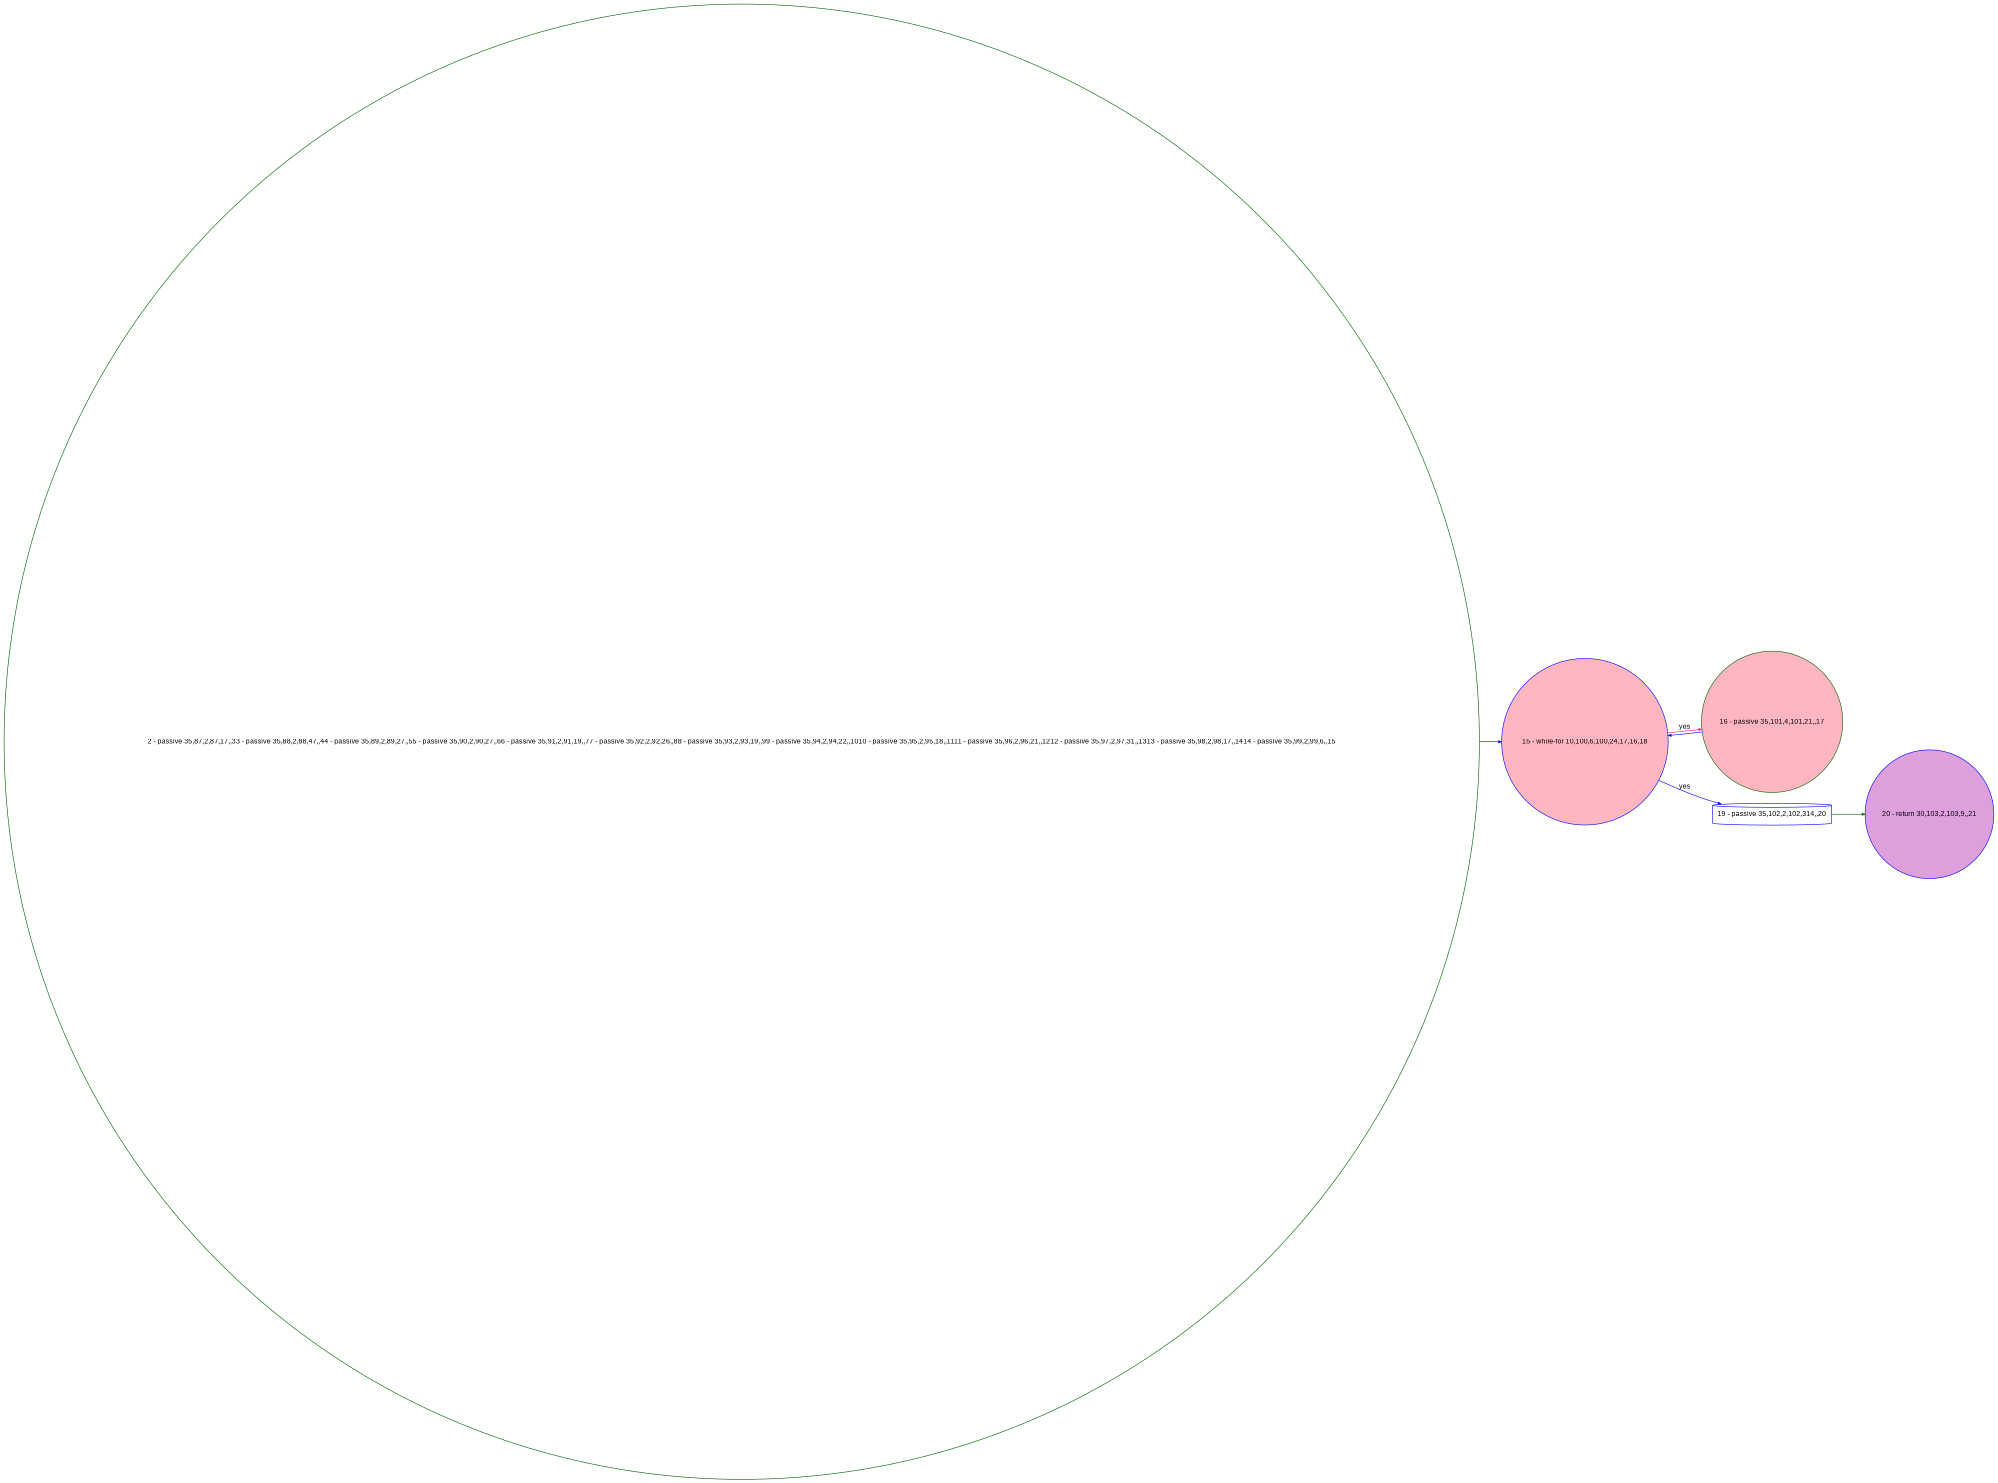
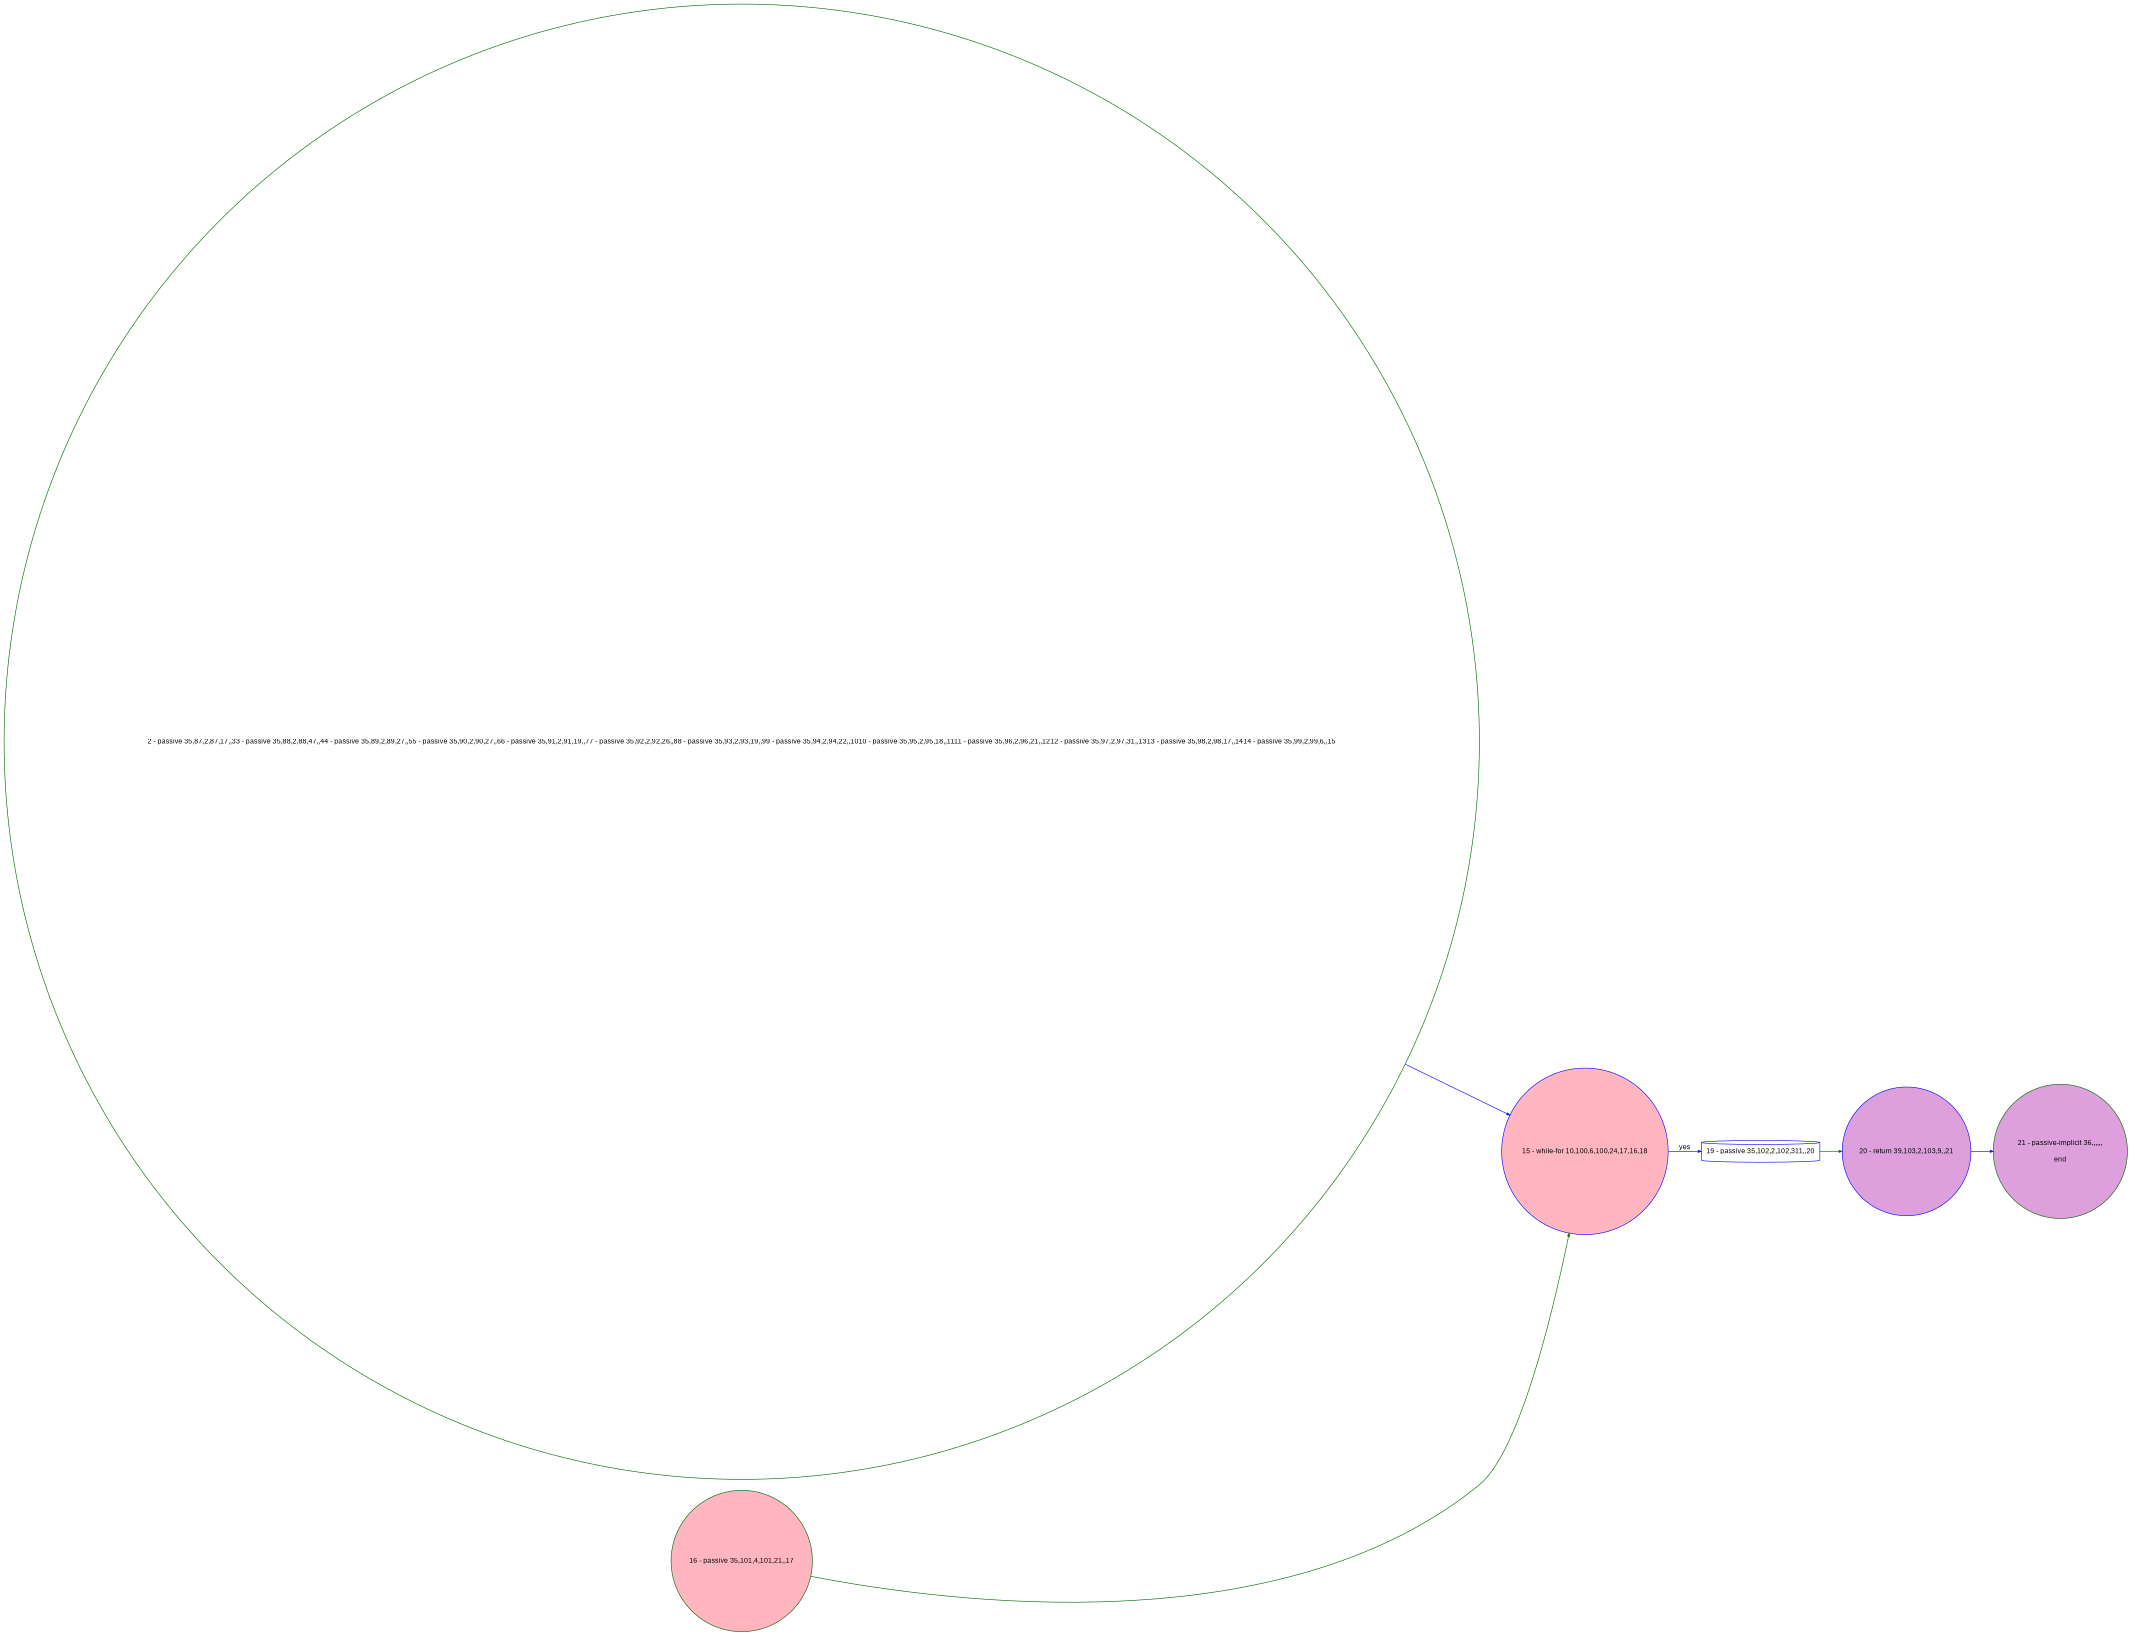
edge "15 - while-for 10,100,6,100,24,17,16,18" -> "16 - passive 35,101,4,101,21,,17": removed, label "yes"
edge "16 - passive 35,101,4,101,21,,17" -> "15 - while-for 10,100,6,100,24,17,16,18": color blue -> darkgreen
node "19 - passive 35,102,2,102,314,,20": label "19 - passive 35,102,2,102,314,,20" -> "19 - passive 35,102,2,102,311,,20"
node "20 - return 30,103,2,103,9,,21": label "20 - return 30,103,2,103,9,,21" -> "20 - return 39,103,2,103,9,,21"
node "21 - passive-implicit 36,,,,,, end": added
